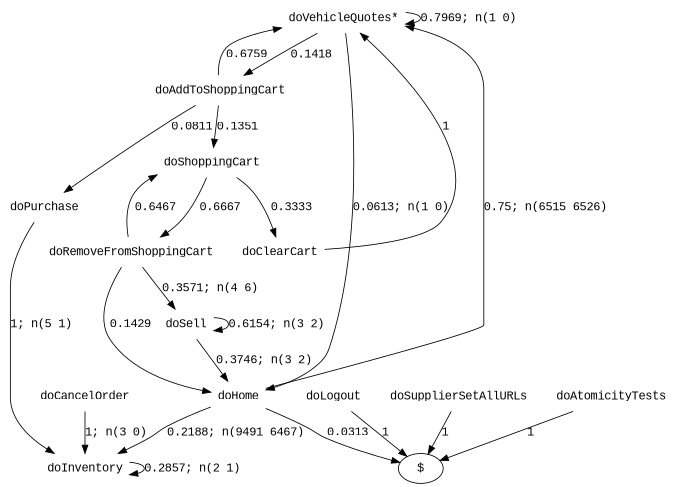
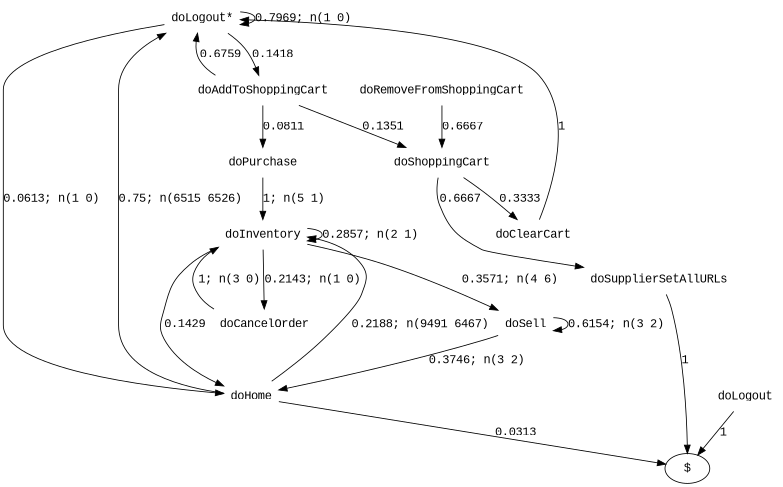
node "doVehicleQuotes*": label "doVehicleQuotes*" -> "doLogout*"
edge "doRemoveFromShoppingCart" -> "doShoppingCart": label "0.6467" -> "0.6667"
edge "doShoppingCart" -> "doRemoveFromShoppingCart": now "doShoppingCart" -> "doSupplierSetAllURLs"
edge "doInventory" -> "doCancelOrder": added, label "0.2143; n(1 0)"
edge "doRemoveFromShoppingCart" -> "doSell": now "doInventory" -> "doSell"
edge "doRemoveFromShoppingCart" -> "doHome": now "doInventory" -> "doHome"
node "doAtomicityTests": removed
